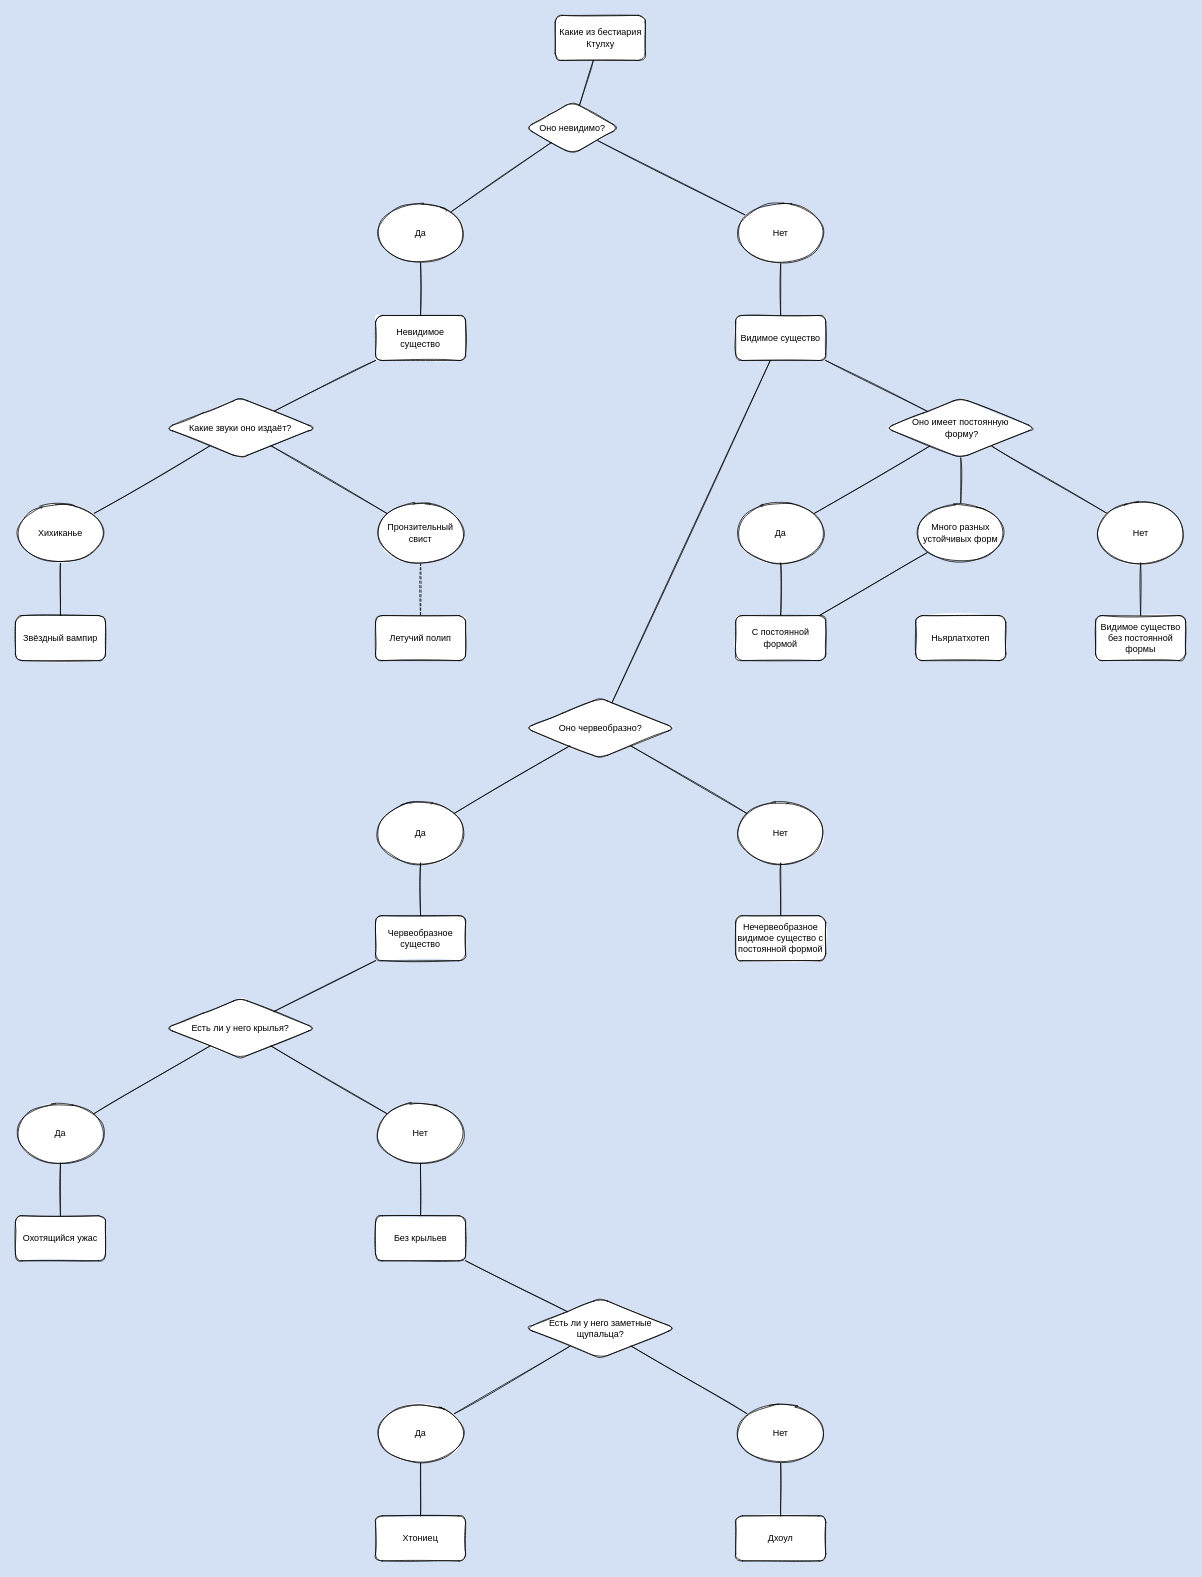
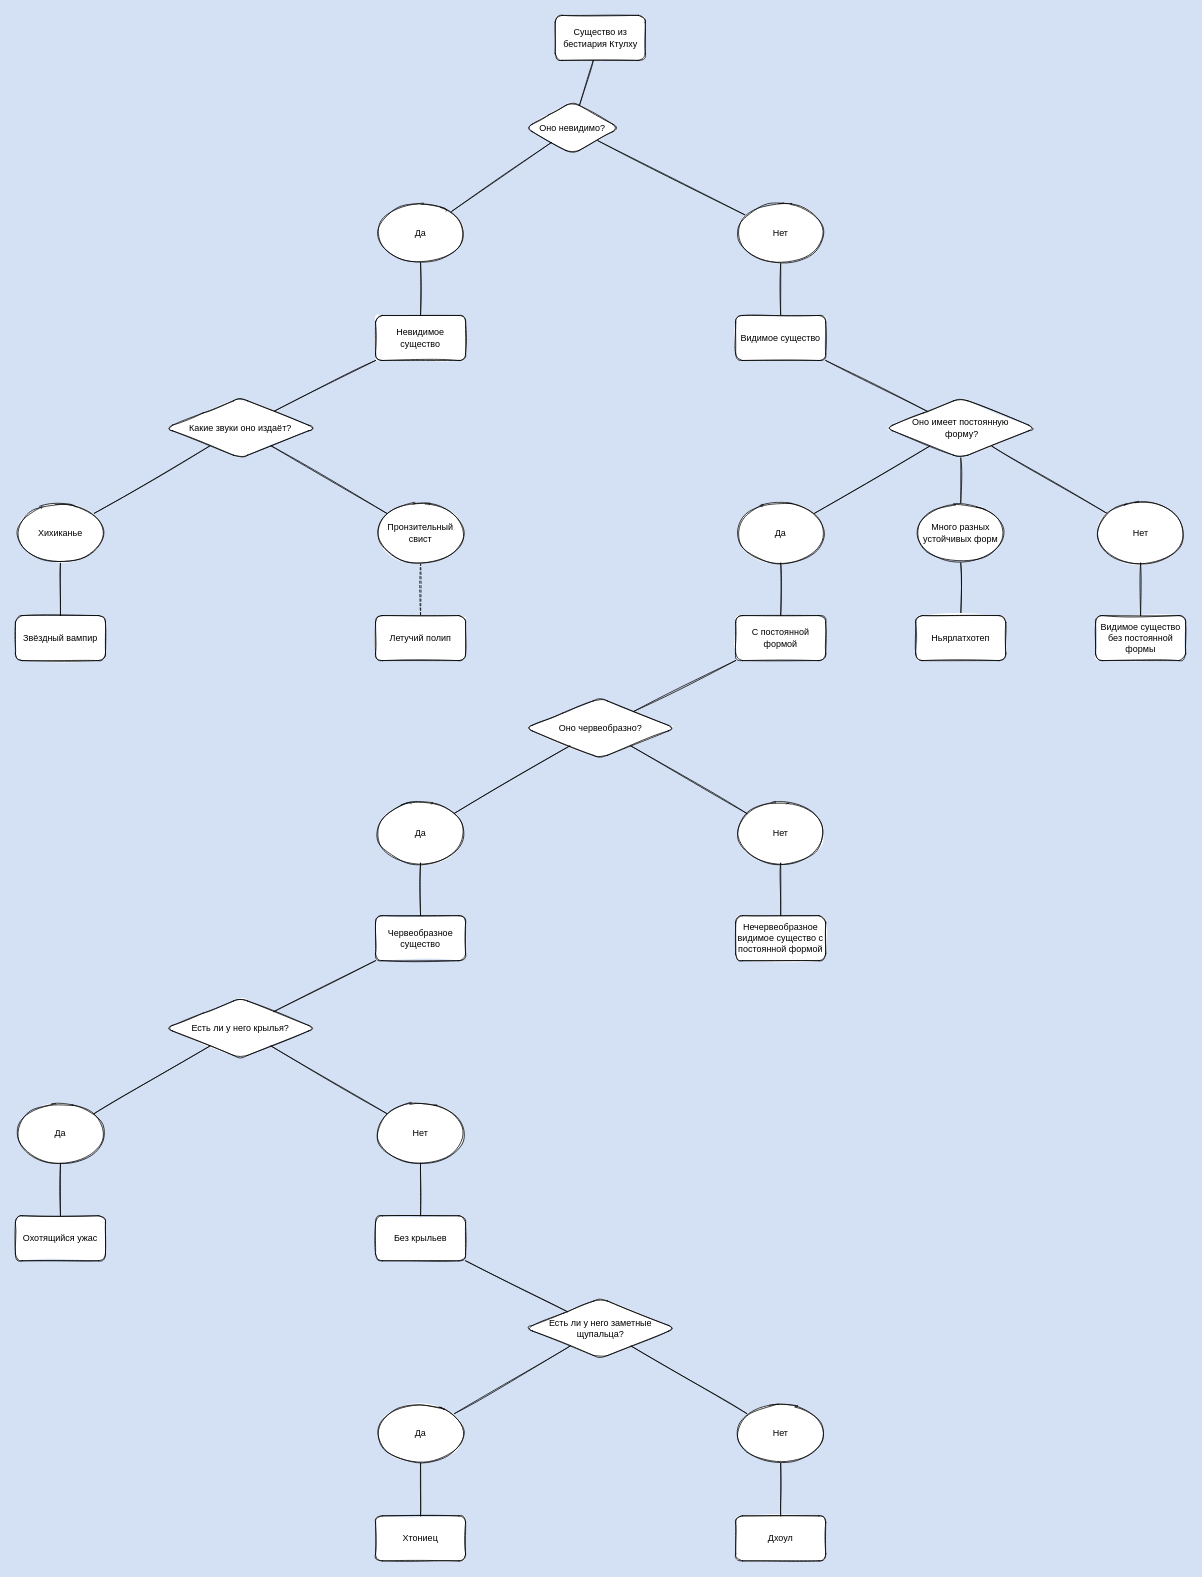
node "Какие из бестиария Ктулху": label "Какие из бестиария Ктулху" -> "Существо из бестиария Ктулху"
edge "Видимое существо" -- "Оно червеобразно?": now "С постоянной формой" -- "Оно червеобразно?"
edge "Много разных устойчивых форм" -- "С постоянной формой": now "Много разных устойчивых форм" -- "Ньярлатхотеп"
